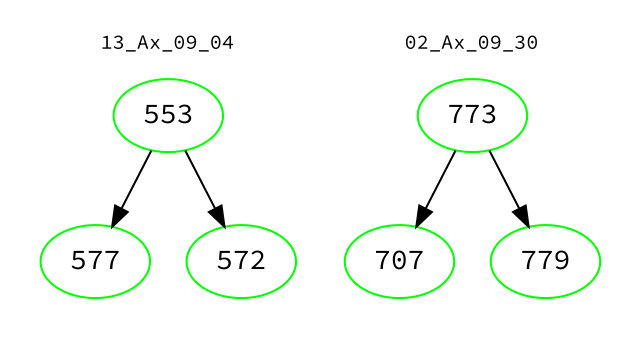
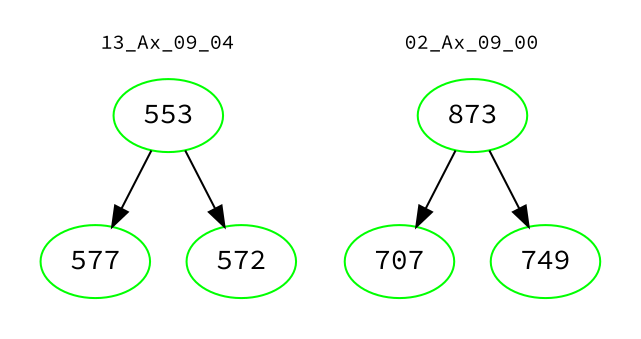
cluster "02_Ax_09_30": label "02_Ax_09_30" -> "02_Ax_09_00"
node "773": label "773" -> "873"
node "779": label "779" -> "749"
